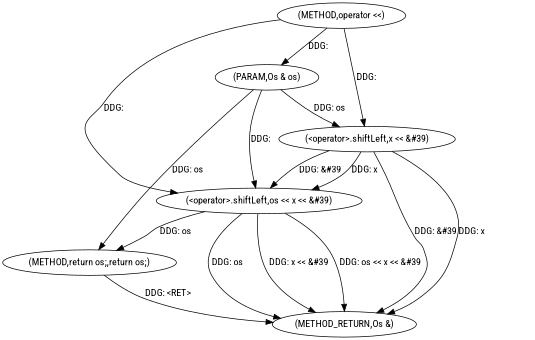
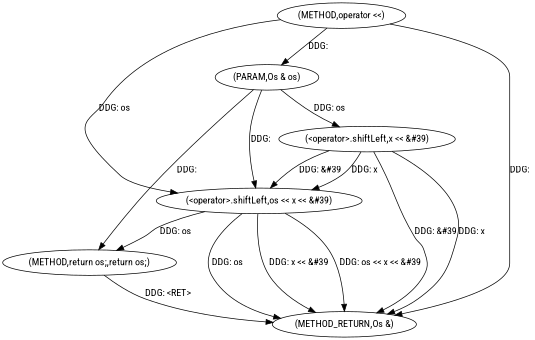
edge "(METHOD,operator <<)" -> "(<operator>.shiftLeft,x << &#39)": now "(METHOD,operator <<)" -> "(METHOD_RETURN,Os &)"
edge "(METHOD,operator <<)" -> "(<operator>.shiftLeft,os << x << &#39)": label "DDG: " -> "DDG: os"
edge "(PARAM,Os & os)" -> "(METHOD,return os;,return os;)": label "DDG: os" -> "DDG: "
